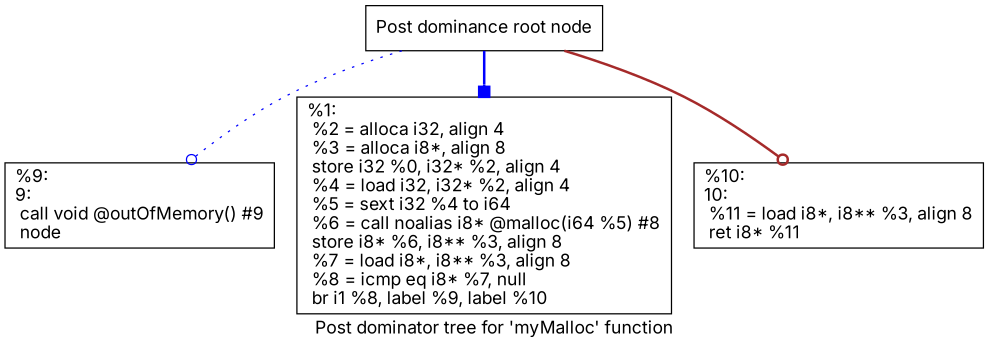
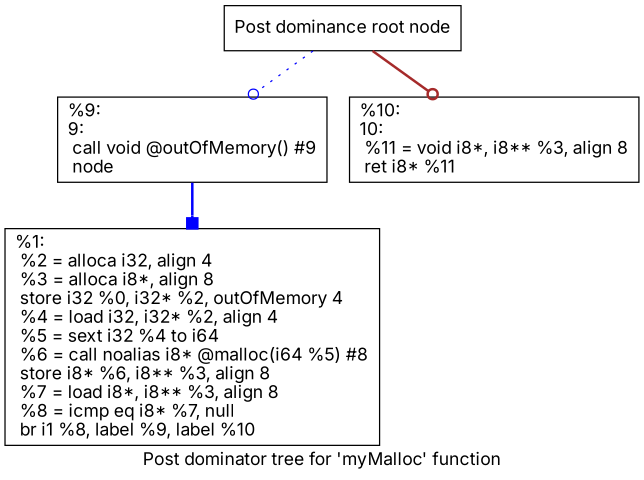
edge "Post dominance root node" -> "%1:": now "%9:" -> "%1:"
node "%1:": text "store i32 %0, i32* %2, align 4" -> "store i32 %0, i32* %2, outOfMemory 4"
node "%10:": text "%11 = load i8*, i8** %3, align 8" -> "%11 = void i8*, i8** %3, align 8"
